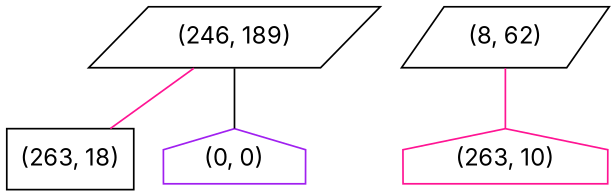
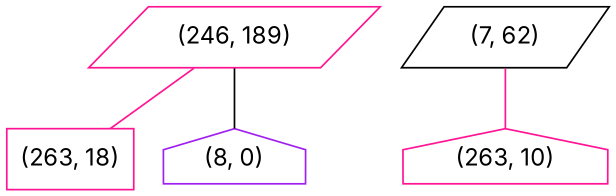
node "(246, 189)": color black -> deeppink
node "(8, 62)": label "(8, 62)" -> "(7, 62)"
node "(263, 18)": color black -> deeppink
node "(0, 0)": label "(0, 0)" -> "(8, 0)"
